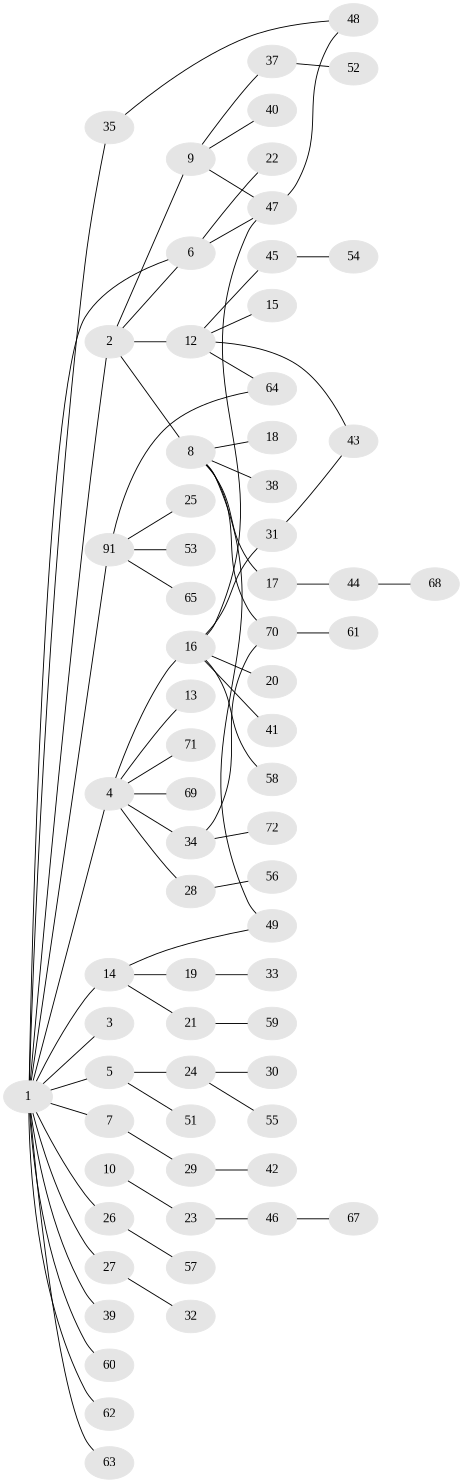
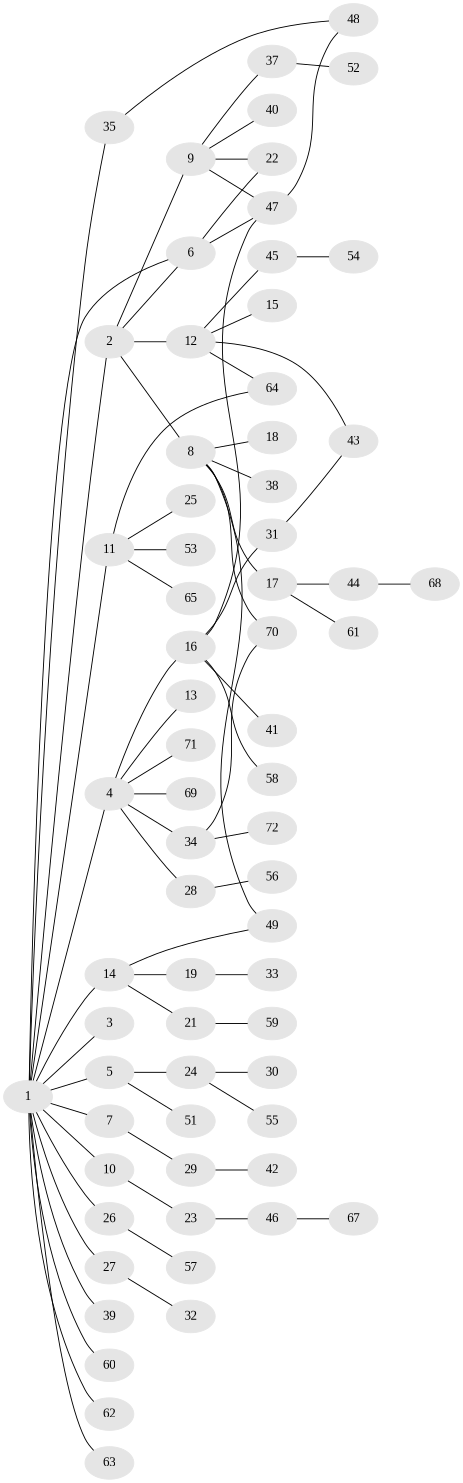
edge "9" -- "22": added
node "91": label "91" -> "11"
edge "70" -- "61": now "17" -- "61"
node "20": removed
edge "1" -- "10": added
